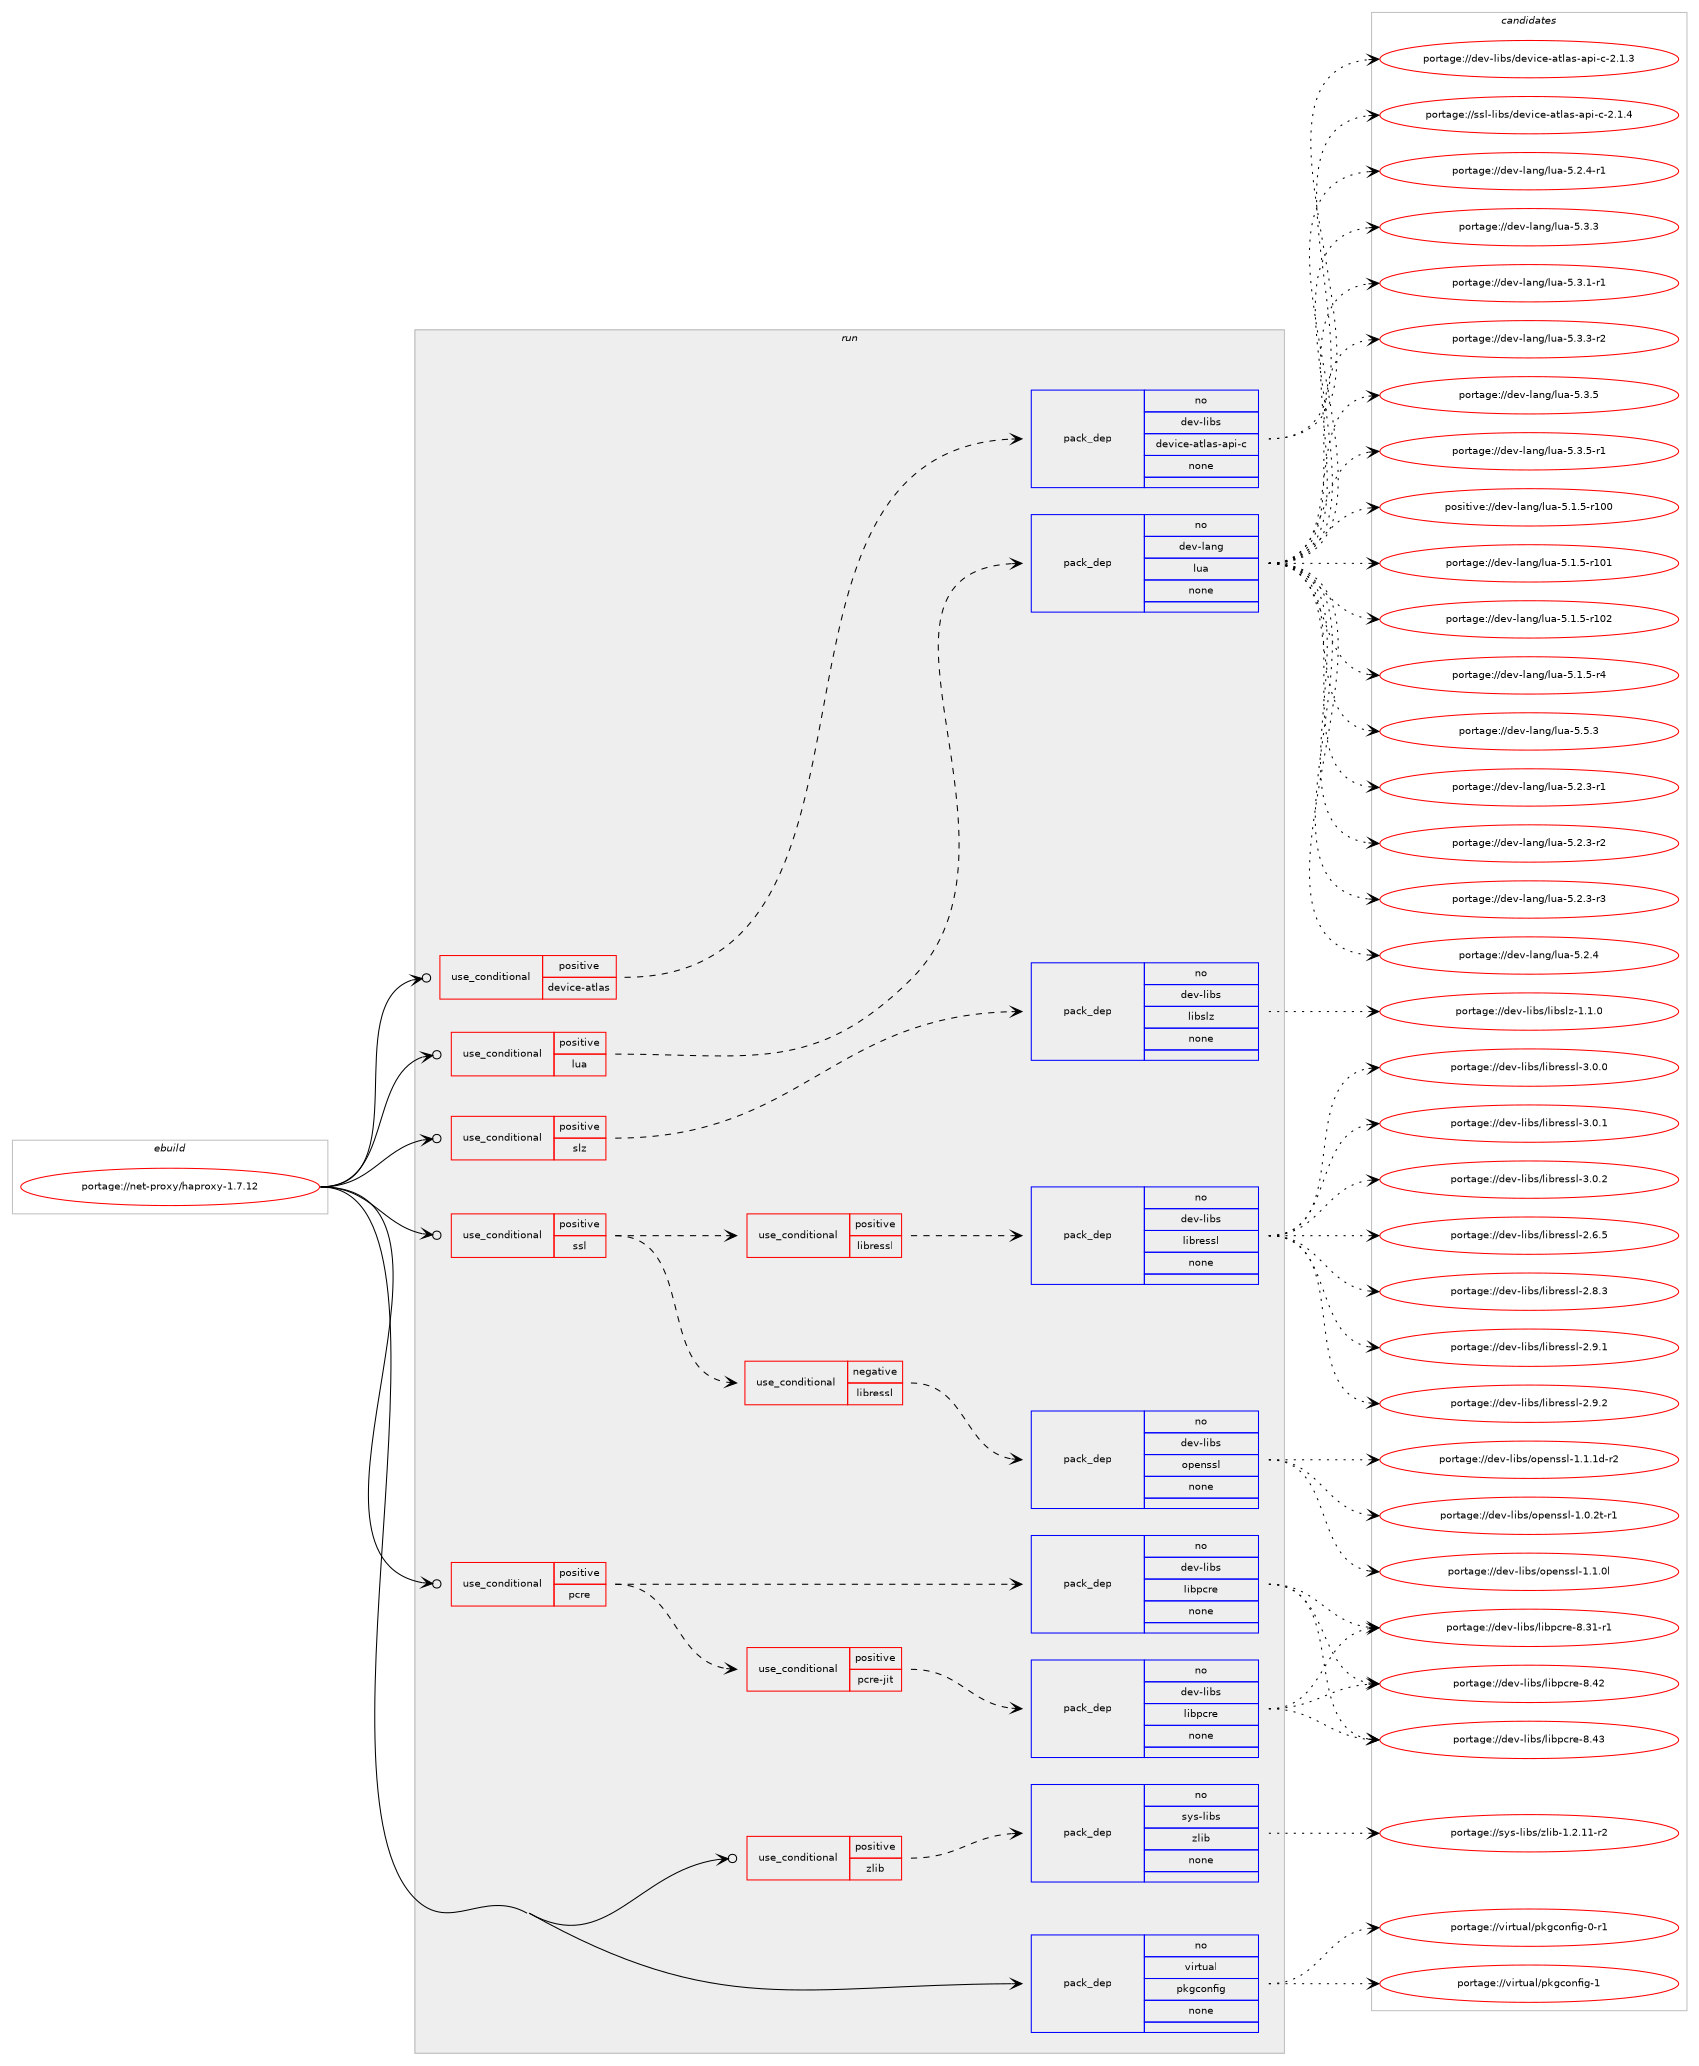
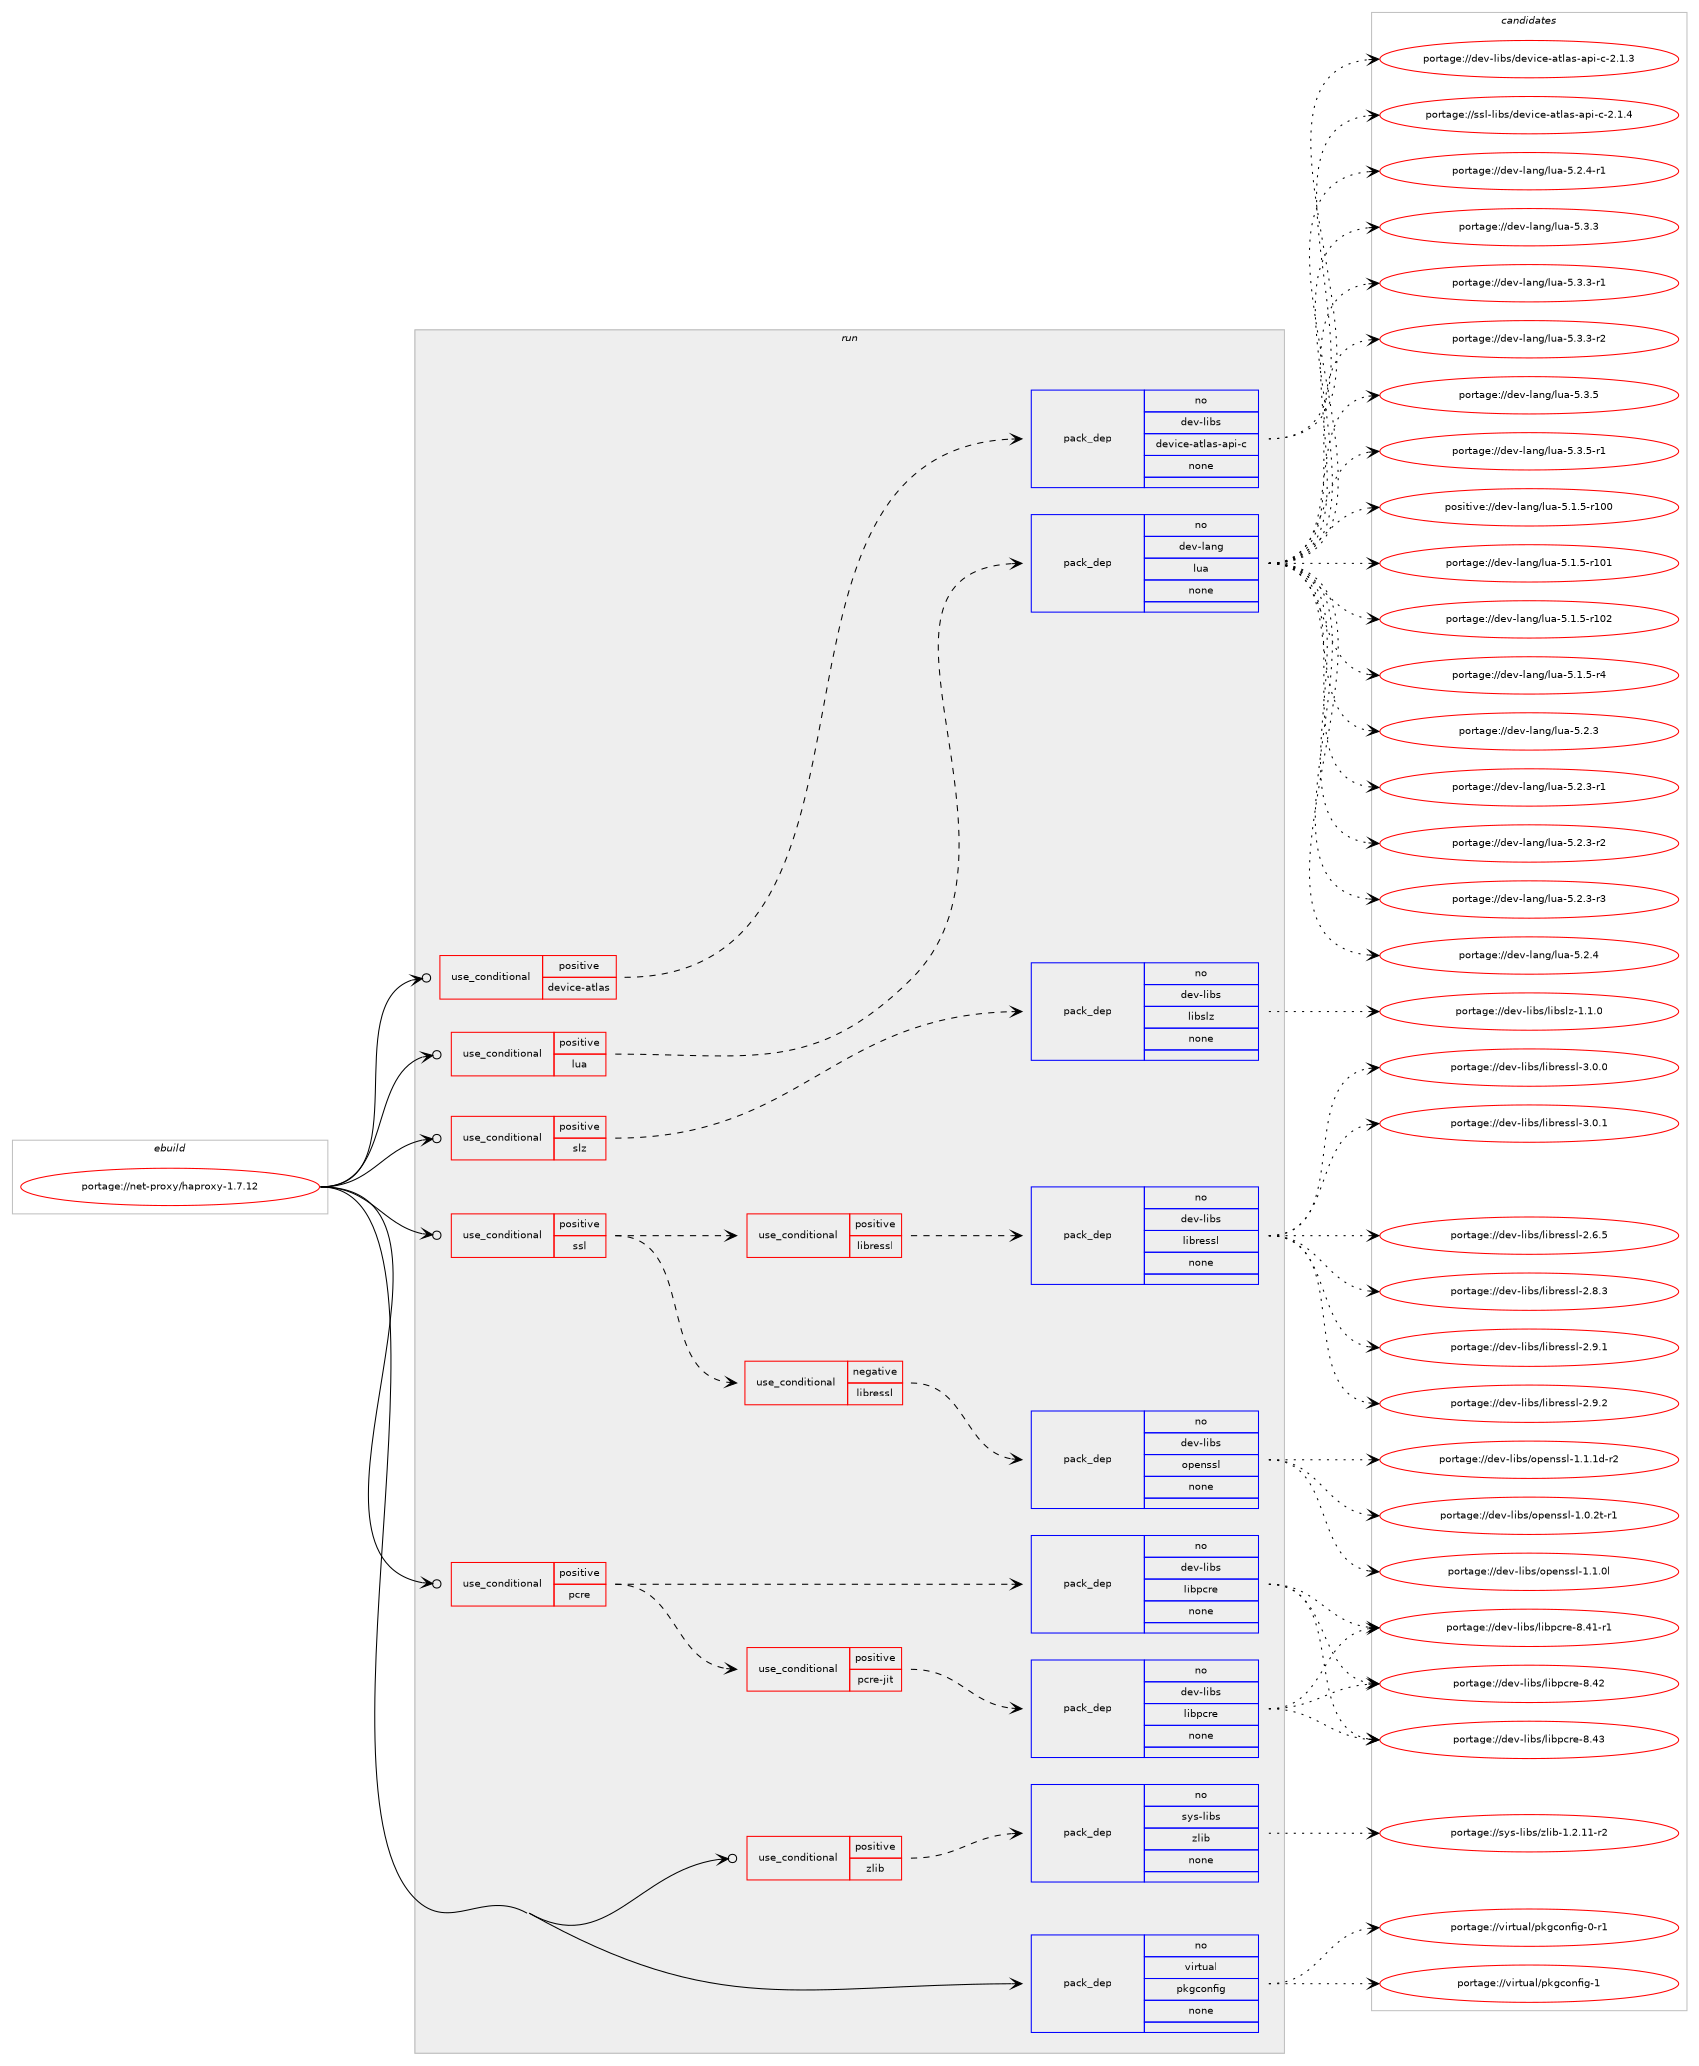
node "portage://dev-lang/lua-5.3.1-r1": label "portage://dev-lang/lua-5.3.1-r1" -> "portage://dev-lang/lua-5.3.3-r1"
node "portage://dev-lang/lua-5.5.3": label "portage://dev-lang/lua-5.5.3" -> "portage://dev-lang/lua-5.2.3"
node "portage://dev-libs/libressl-3.0.2": removed
node "portage://dev-libs/libpcre-8.31-r1": label "portage://dev-libs/libpcre-8.31-r1" -> "portage://dev-libs/libpcre-8.41-r1"
